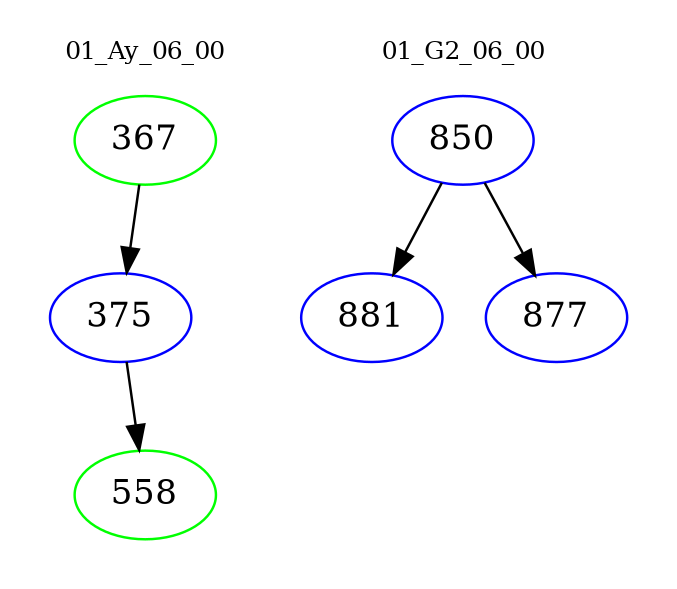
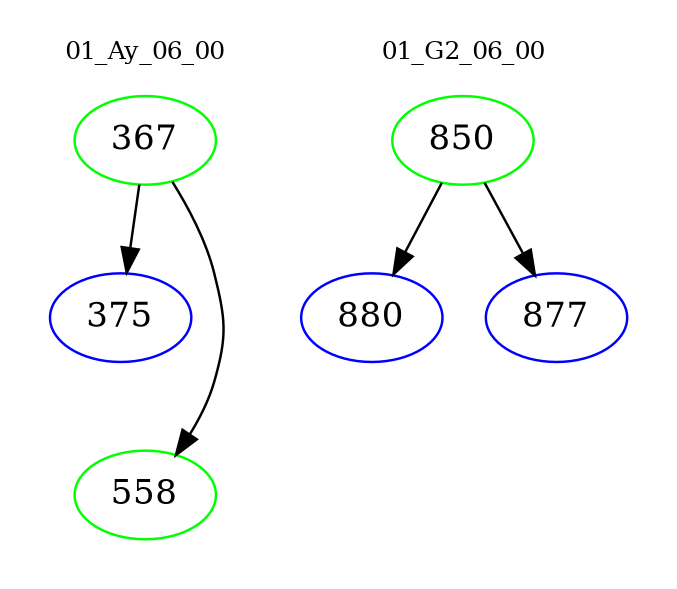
node "850": color blue -> green
node "881": label "881" -> "880"
edge "375" -> "558": now "367" -> "558"
